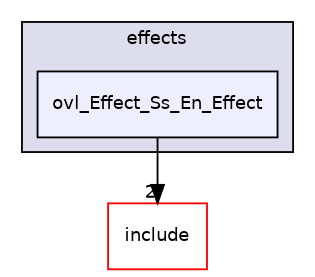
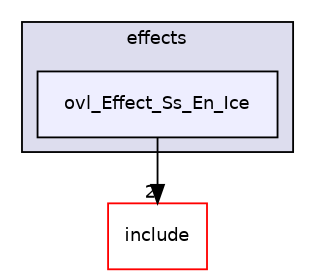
node "ovl_Effect_Ss_En_Effect": label "ovl_Effect_Ss_En_Effect" -> "ovl_Effect_Ss_En_Ice"
